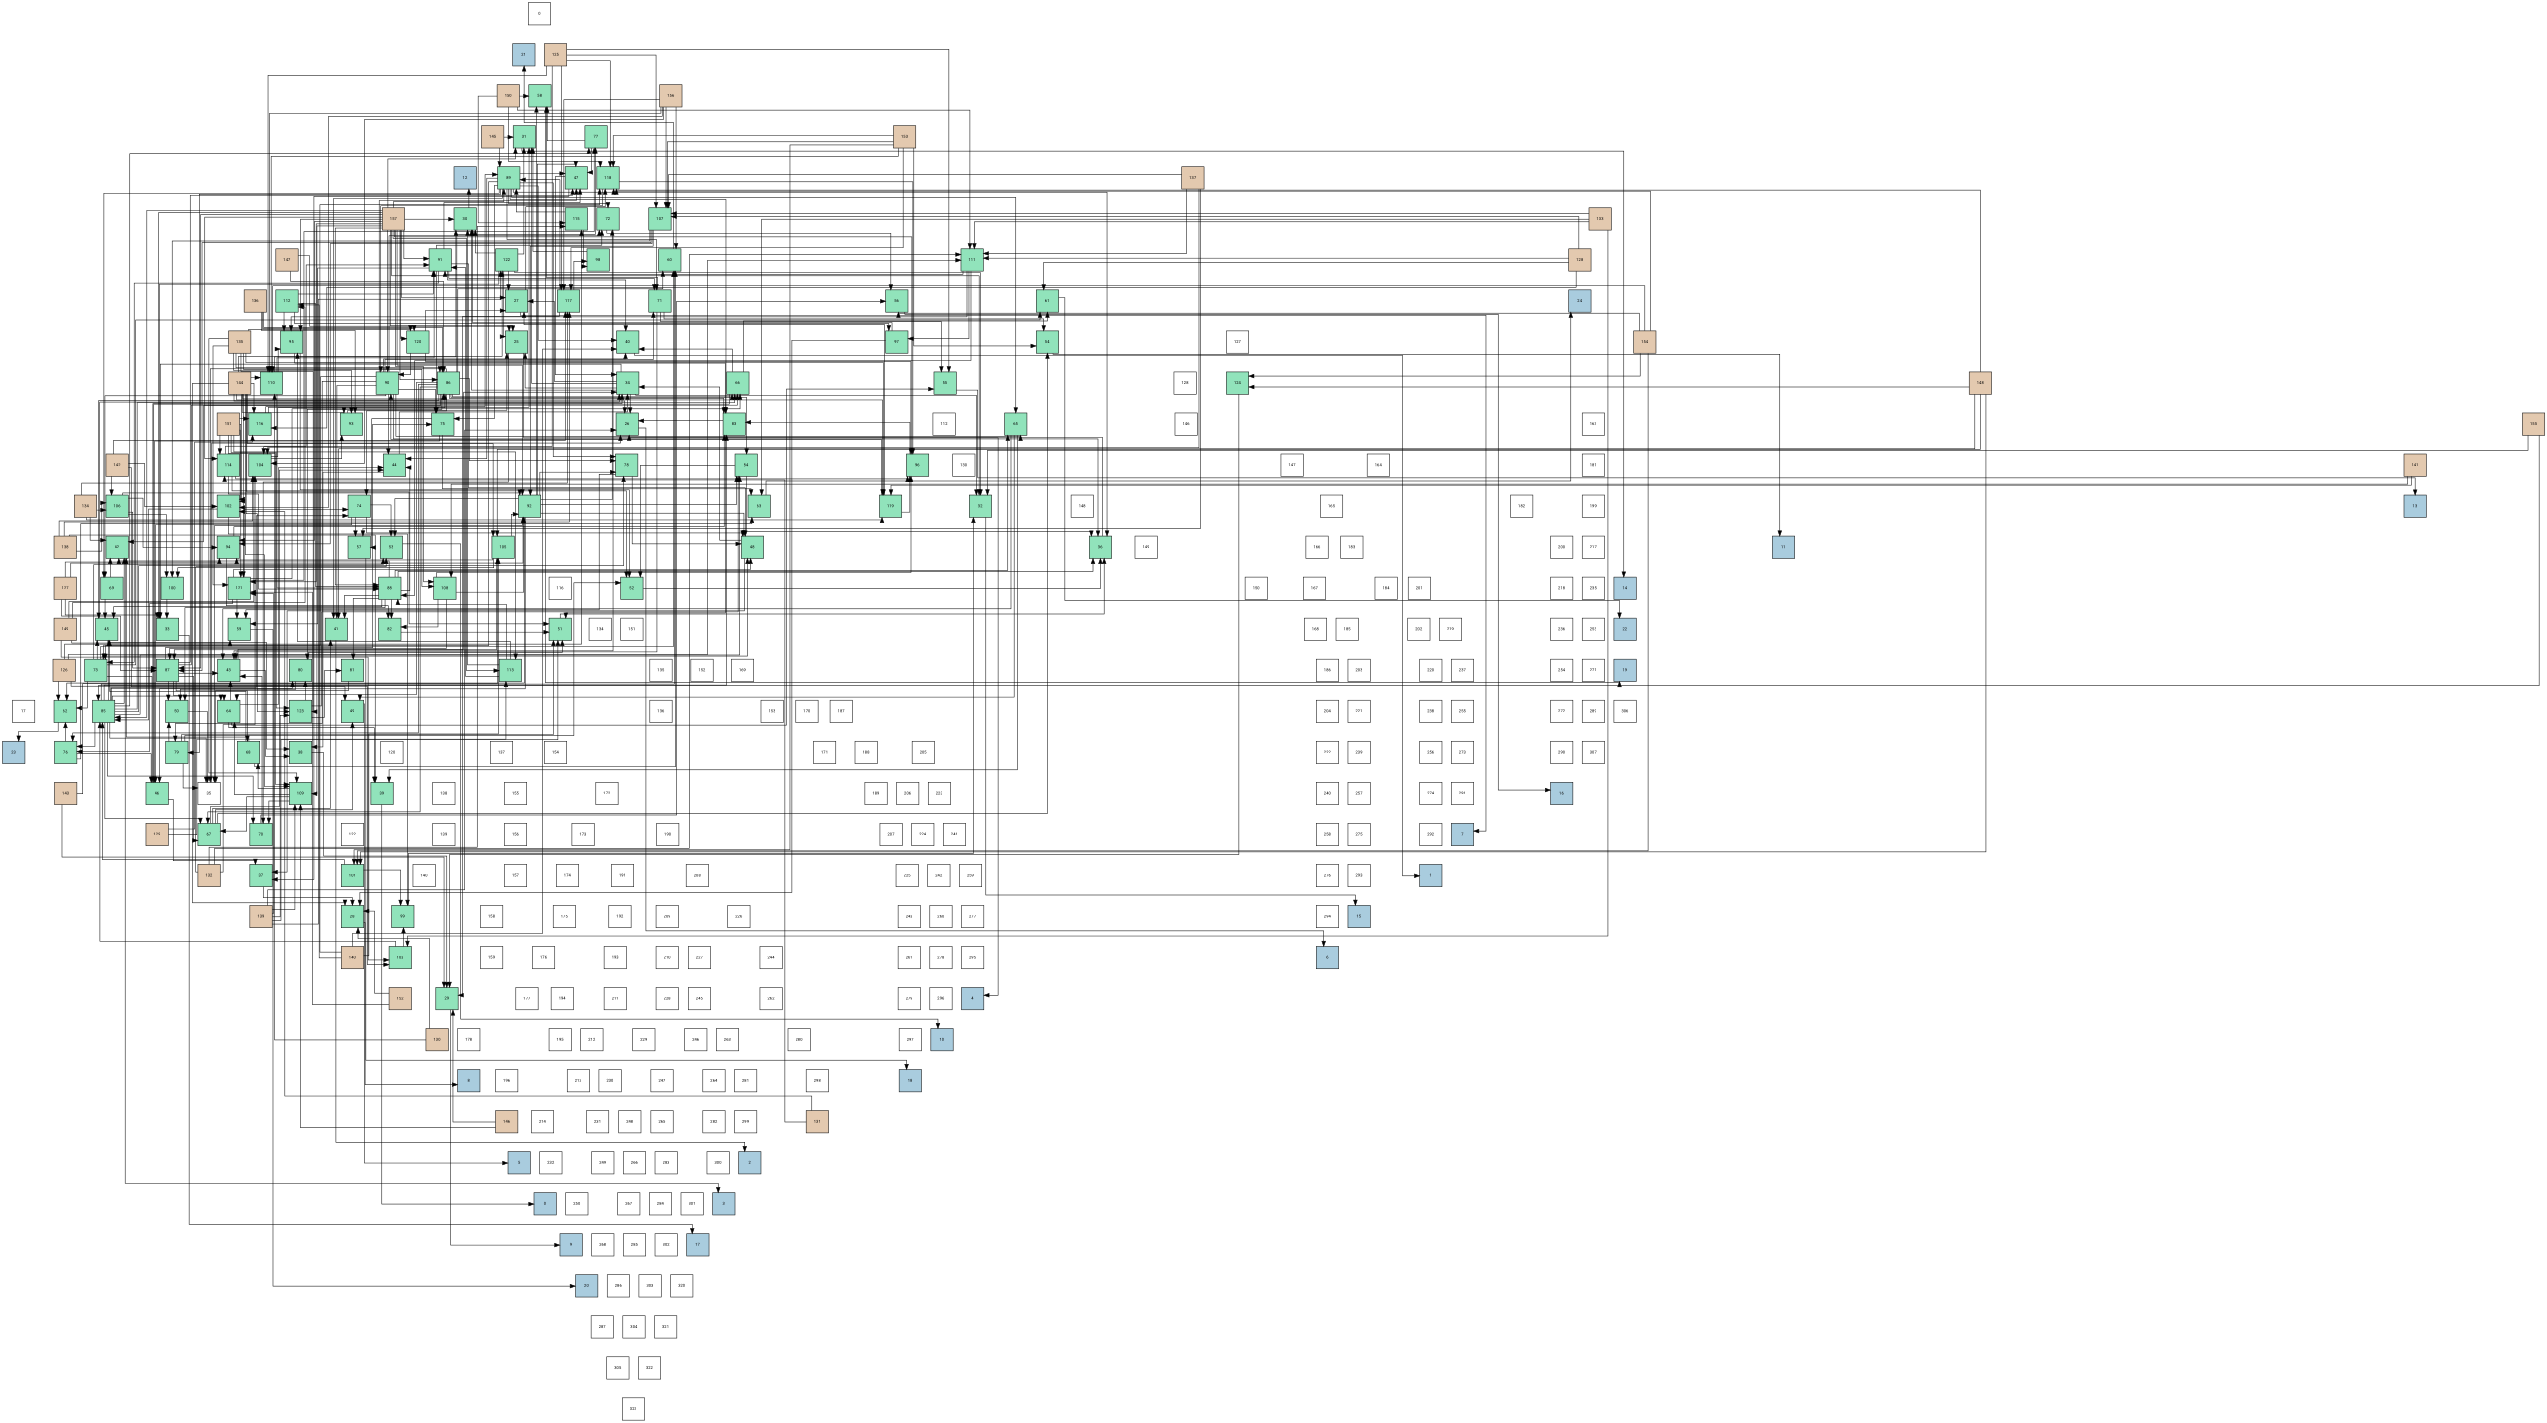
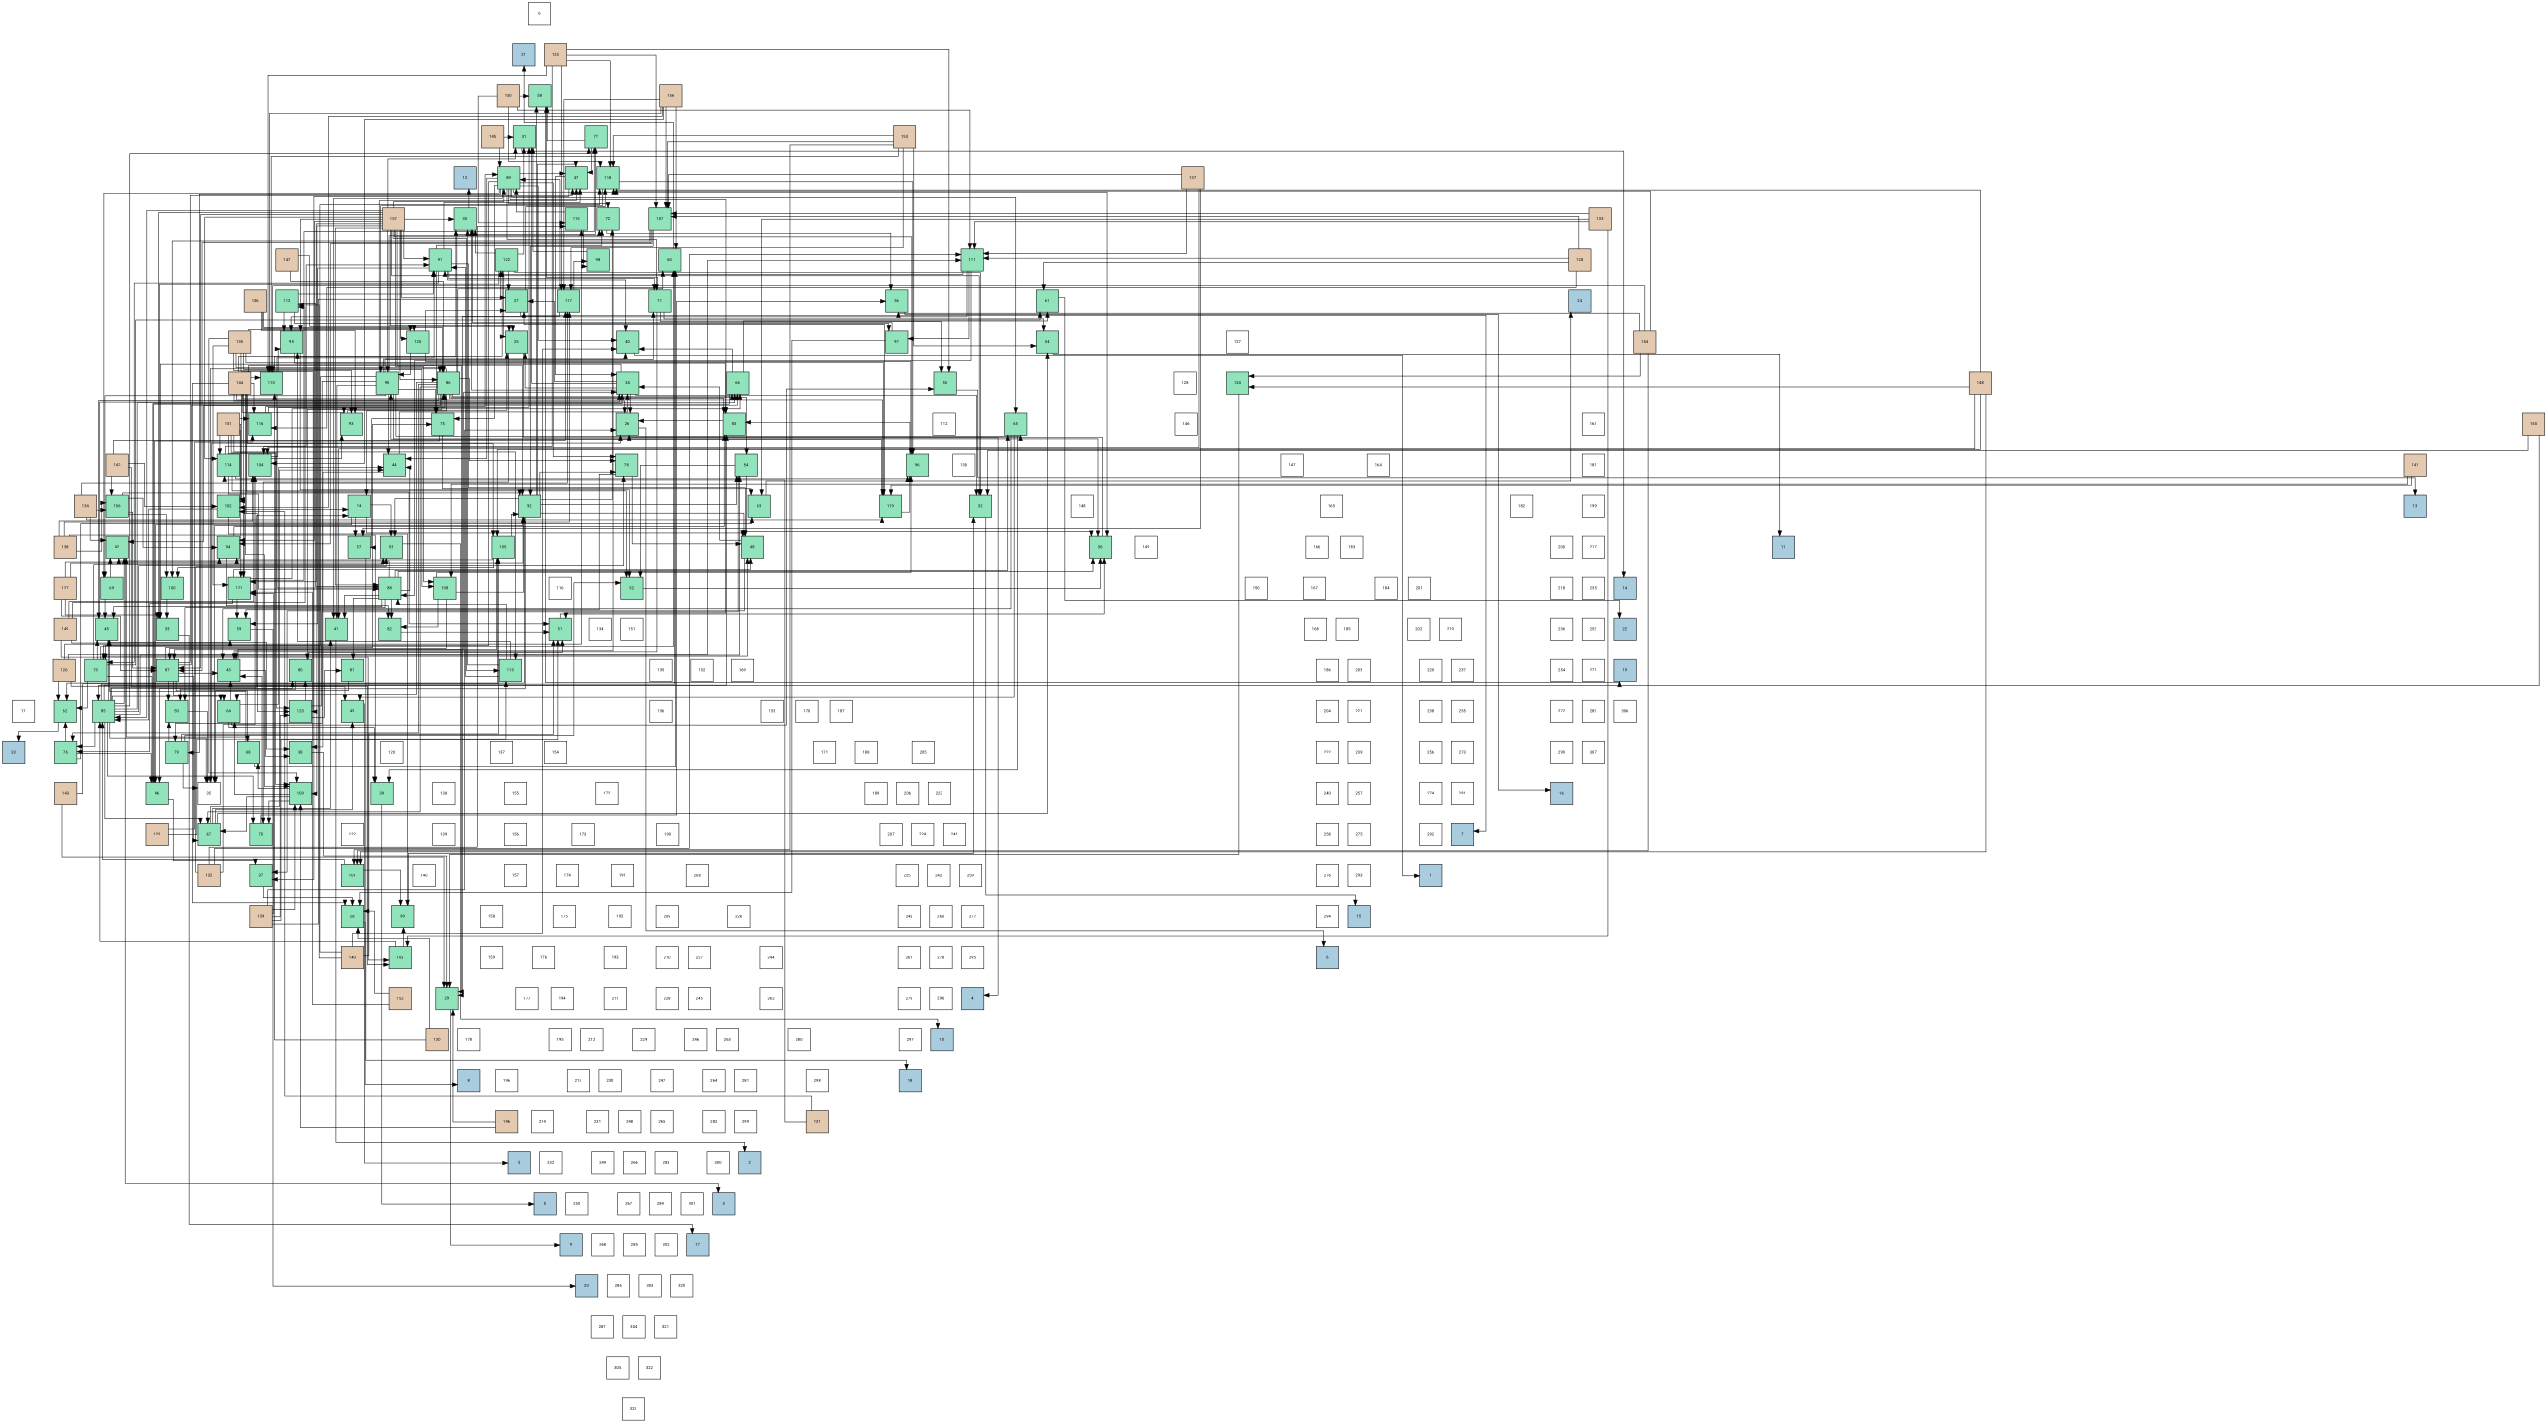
edge "144" -> "29": added
